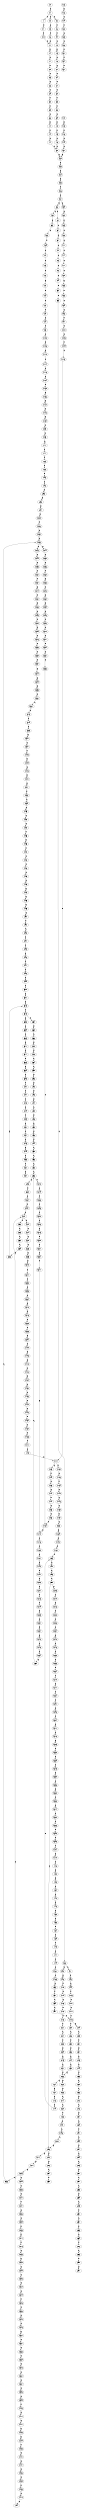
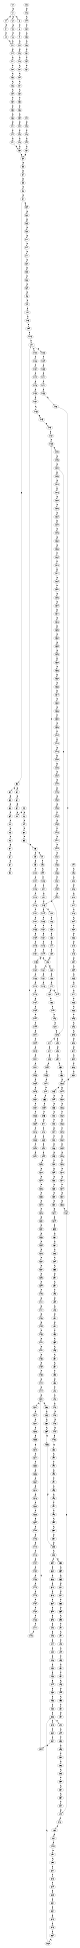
edge "S70" -> "S73": reversed
edge "S90" -> "S94": removed, label "G"
edge "S223" -> "S236": now "S230" -> "S236"
